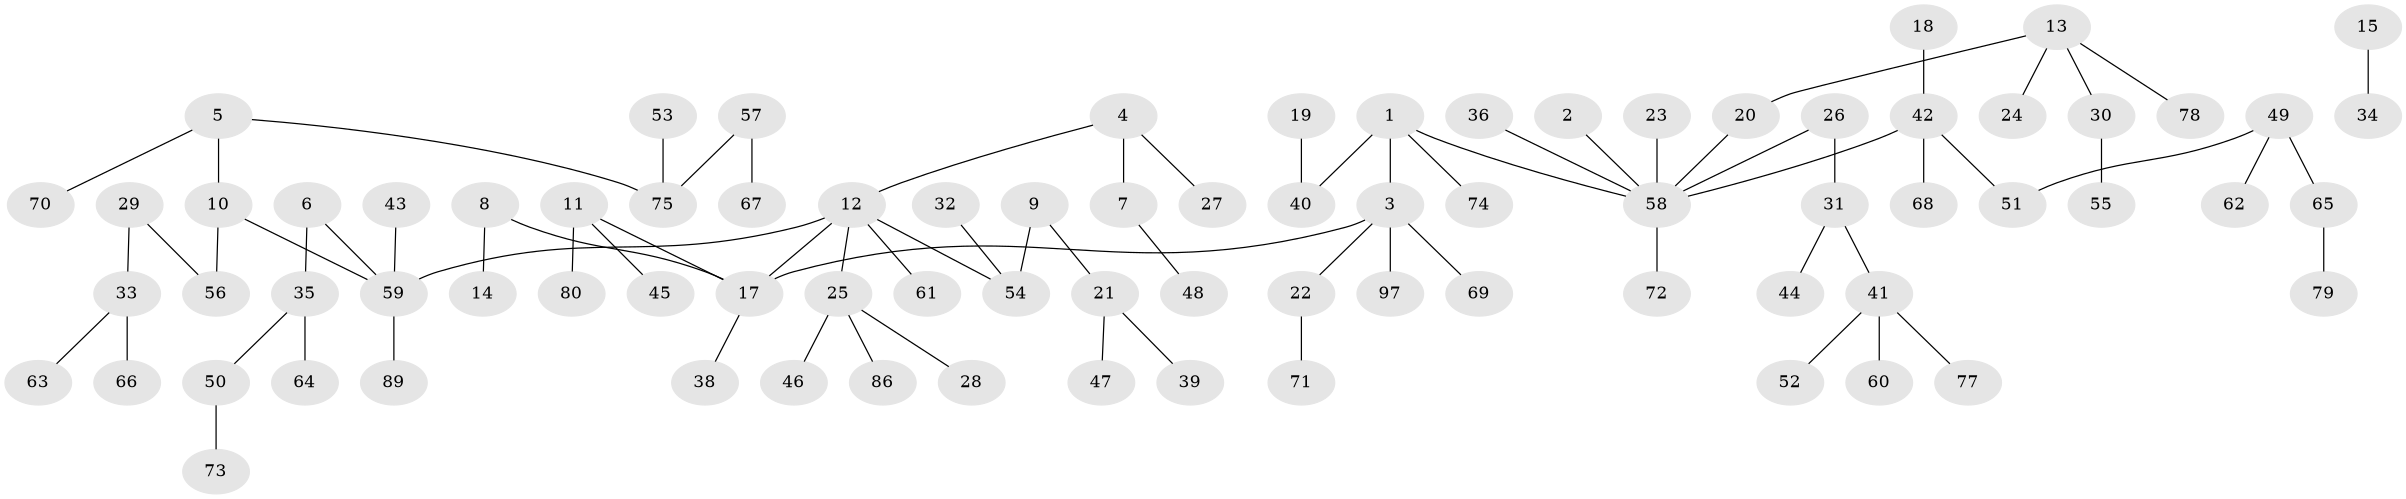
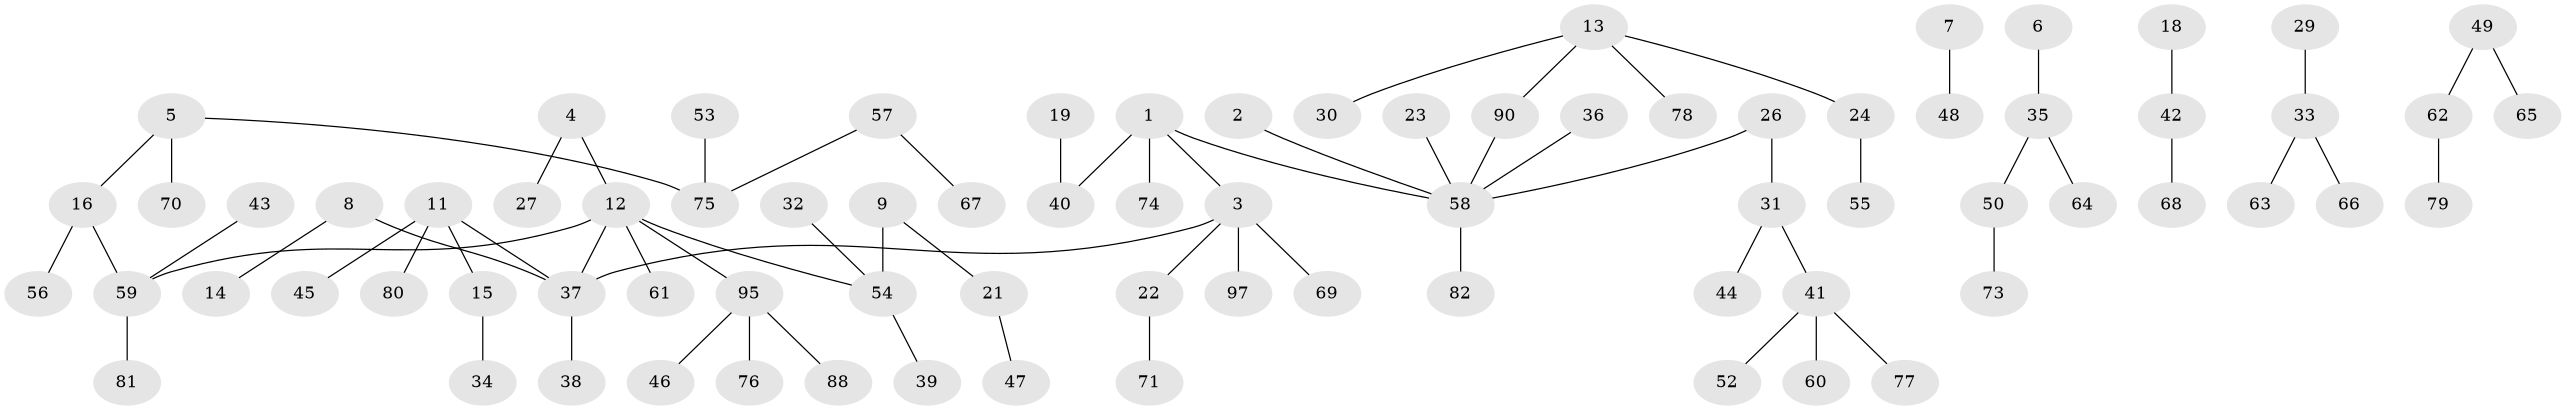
node "20": label "20" -> "90"
edge "4" -- "7": removed
edge "30" -- "55": now "24" -- "55"
edge "42" -- "58": removed
node "10": label "10" -> "16"
node "51": removed
edge "11" -- "15": added
edge "29" -- "56": removed
edge "6" -- "59": removed
edge "65" -- "79": now "62" -- "79"
node "17": label "17" -> "37"
node "25": label "25" -> "95"
node "72": label "72" -> "82"
edge "21" -- "39": now "54" -- "39"
node "89": label "89" -> "81"
node "86": label "86" -> "76"
node "28": label "28" -> "88"
